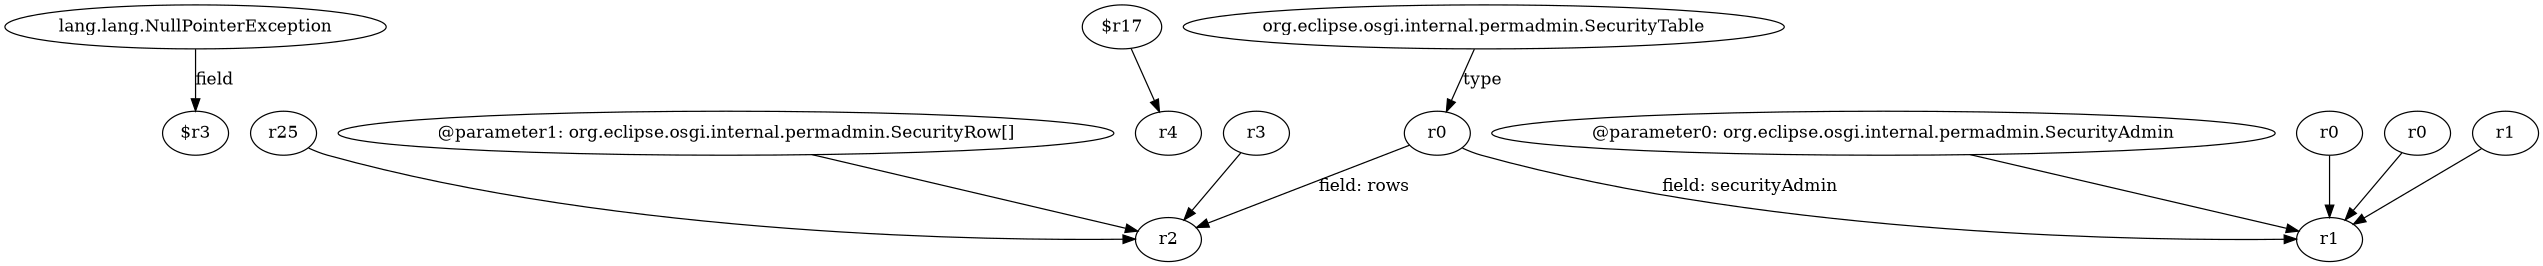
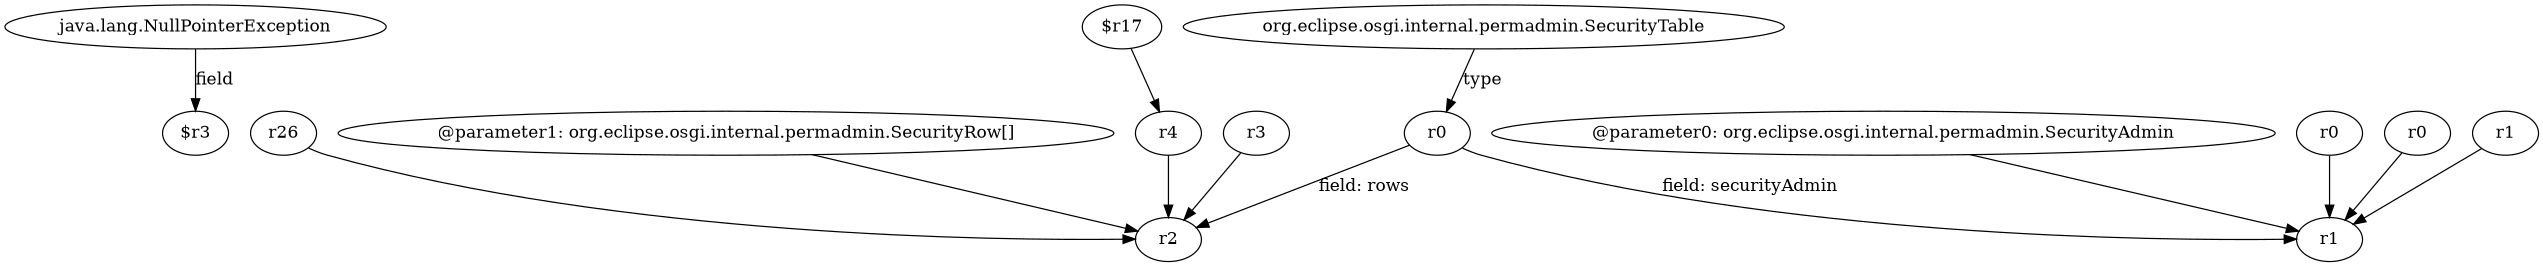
node "lang.lang.NullPointerException": label "lang.lang.NullPointerException" -> "java.lang.NullPointerException"
node "r25": label "r25" -> "r26"
edge "r4" -> "r2": added
